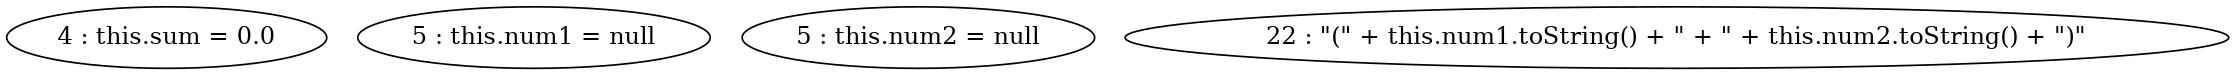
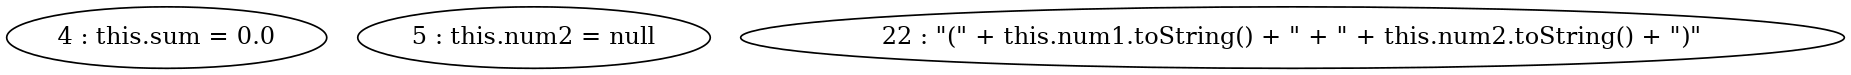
node "5 : this.num1 = null": removed
